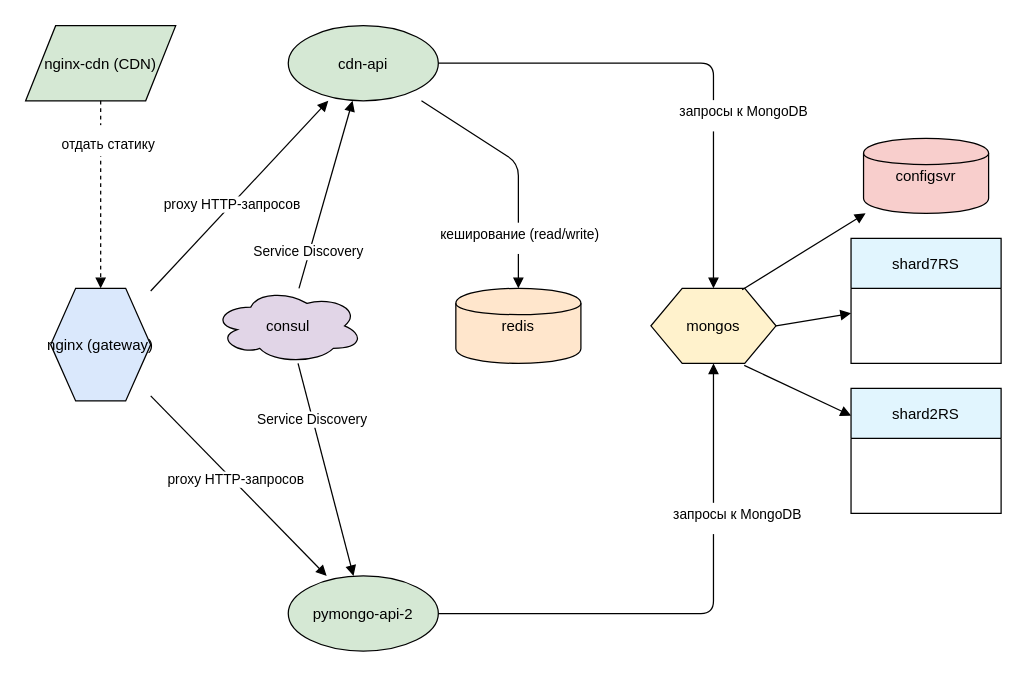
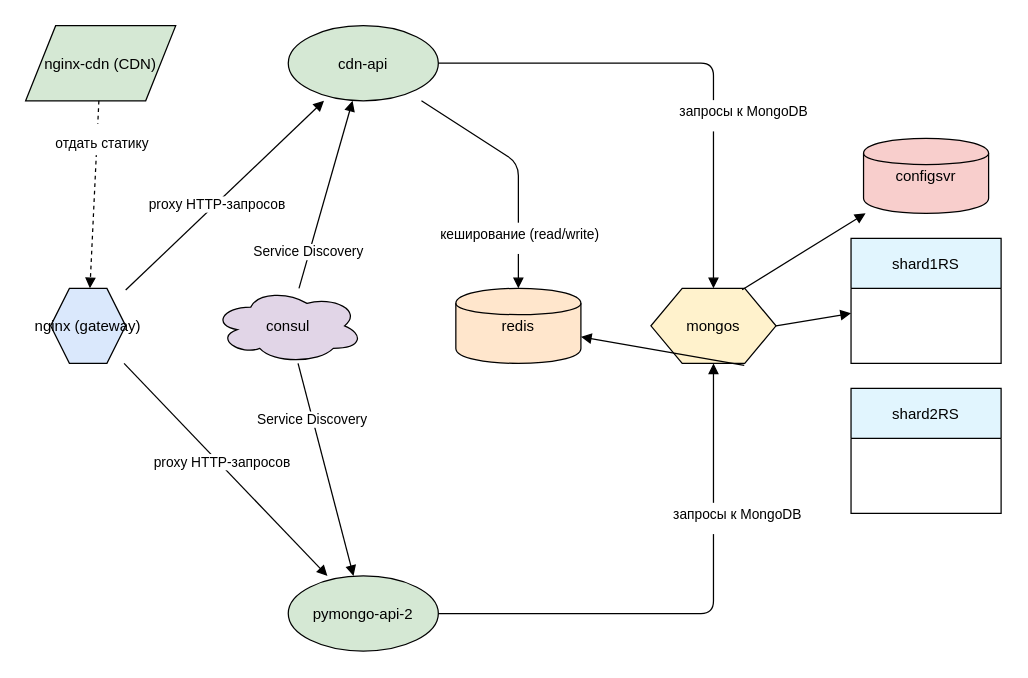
node "shard7RS": label "shard7RS" -> "shard1RS"
node "nginx (gateway)": size 100x113 -> 75x75
edge "mongos" -> "shard2RS": now "mongos" -> "redis"
